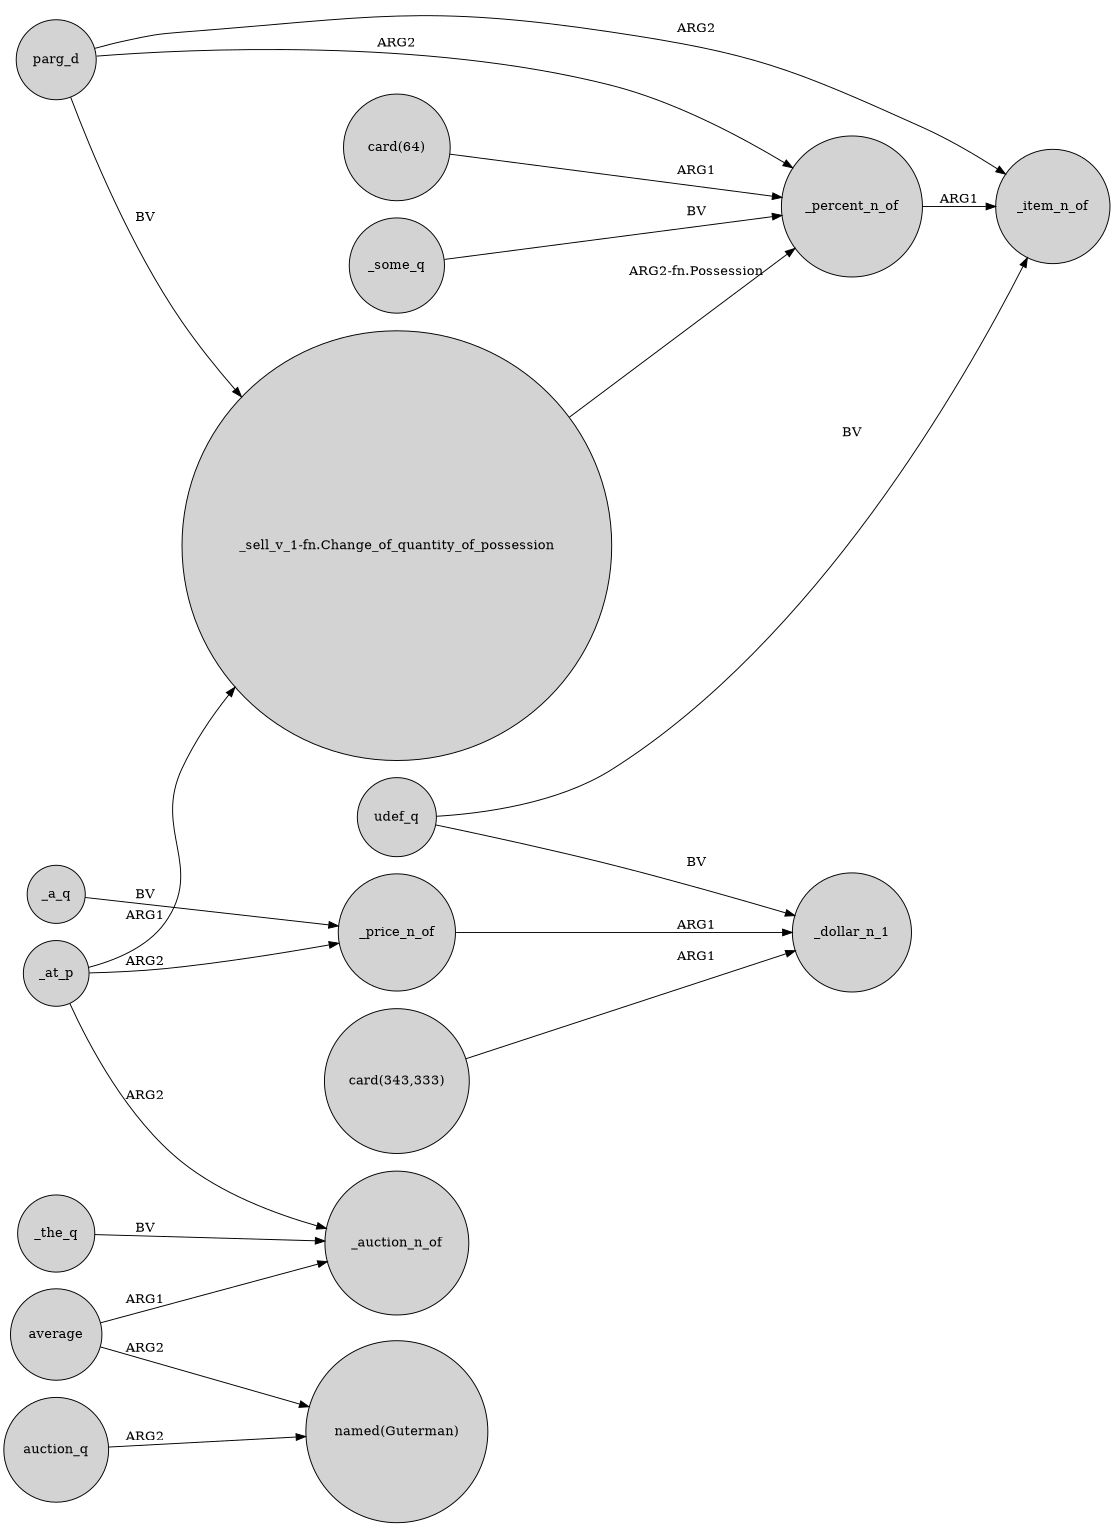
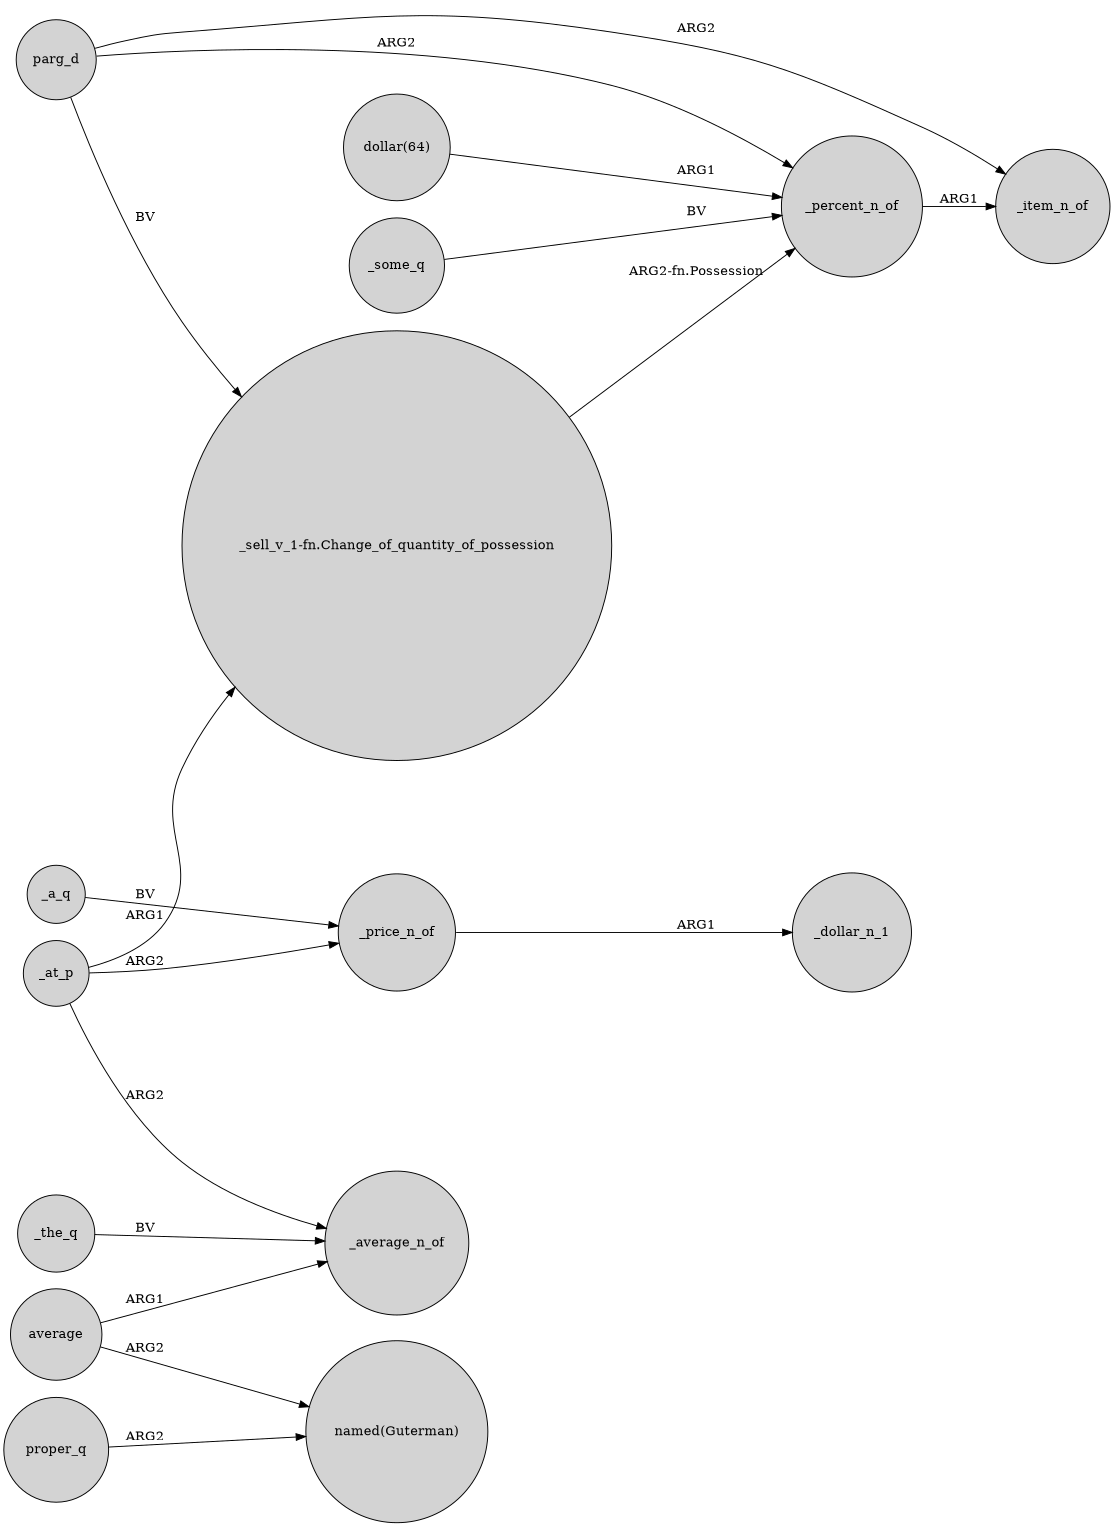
node "card(64)": label "card(64)" -> "dollar(64)"
node "udef_q": removed
node "card(343,333)": removed
node "_auction_n_of": label "_auction_n_of" -> "_average_n_of"
node "auction_q": label "auction_q" -> "proper_q"
